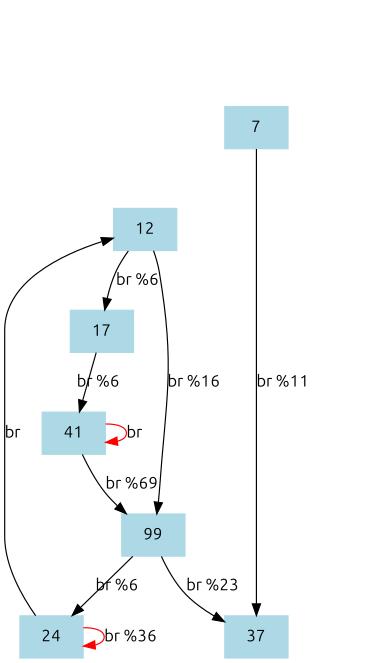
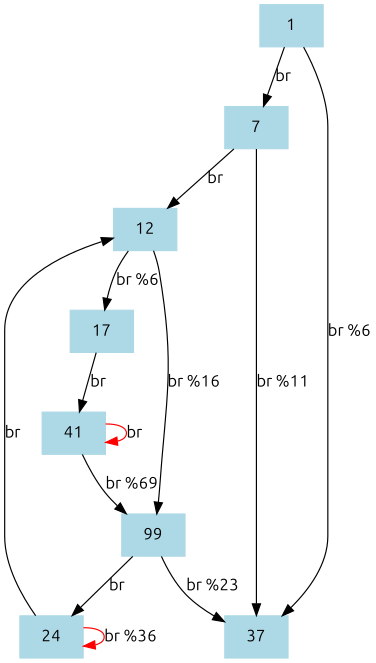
node "1": added
edge "7" -> "12": added, label "br"
edge "17" -> "41": label "br %6" -> "br"
edge "99" -> "24": label "br %6" -> "br"
